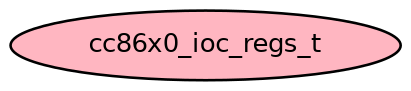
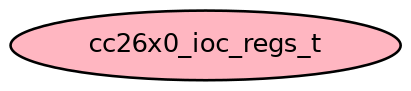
node "cc86x0_ioc_regs_t": label "cc86x0_ioc_regs_t" -> "cc26x0_ioc_regs_t"
